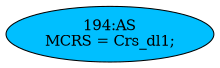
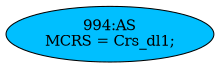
node "194:AS MCRS = Crs_dl1;": label "194:AS MCRS = Crs_dl1;" -> "994:AS MCRS = Crs_dl1;"
